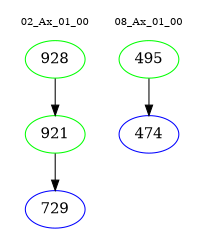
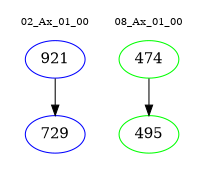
node "928": removed
edge "495" -> "474": reversed
node "921": color green -> blue
node "474": color blue -> green
